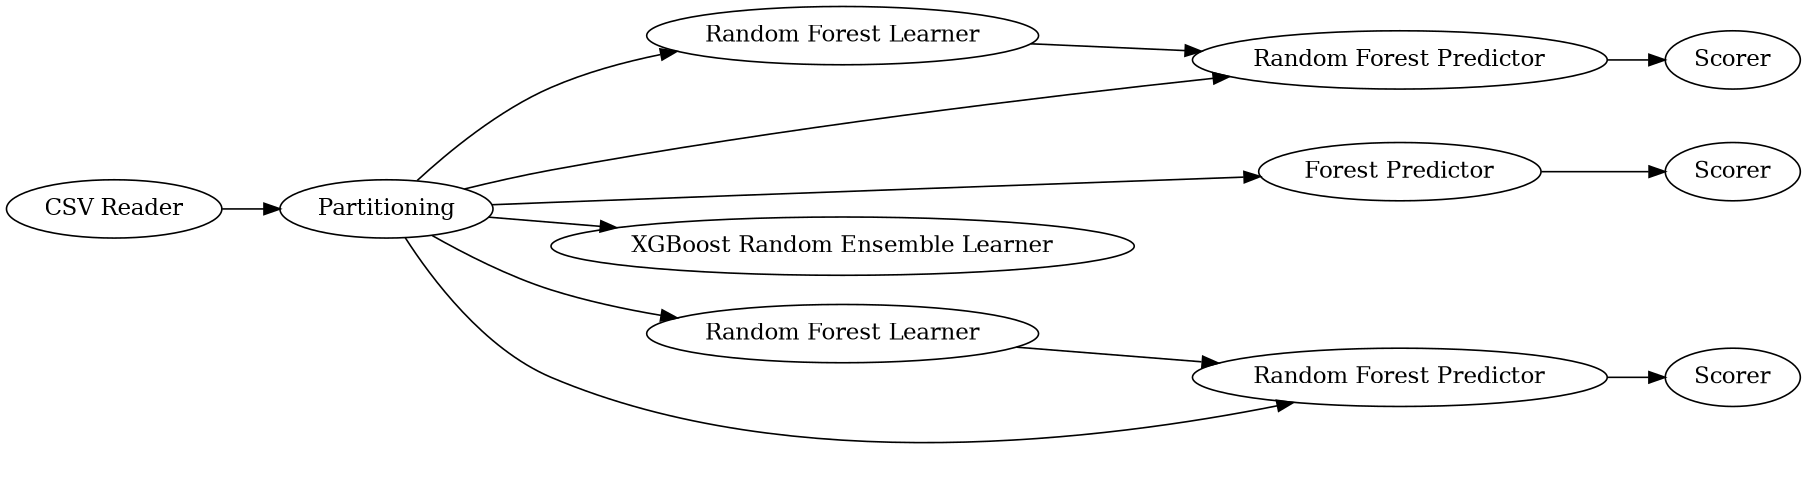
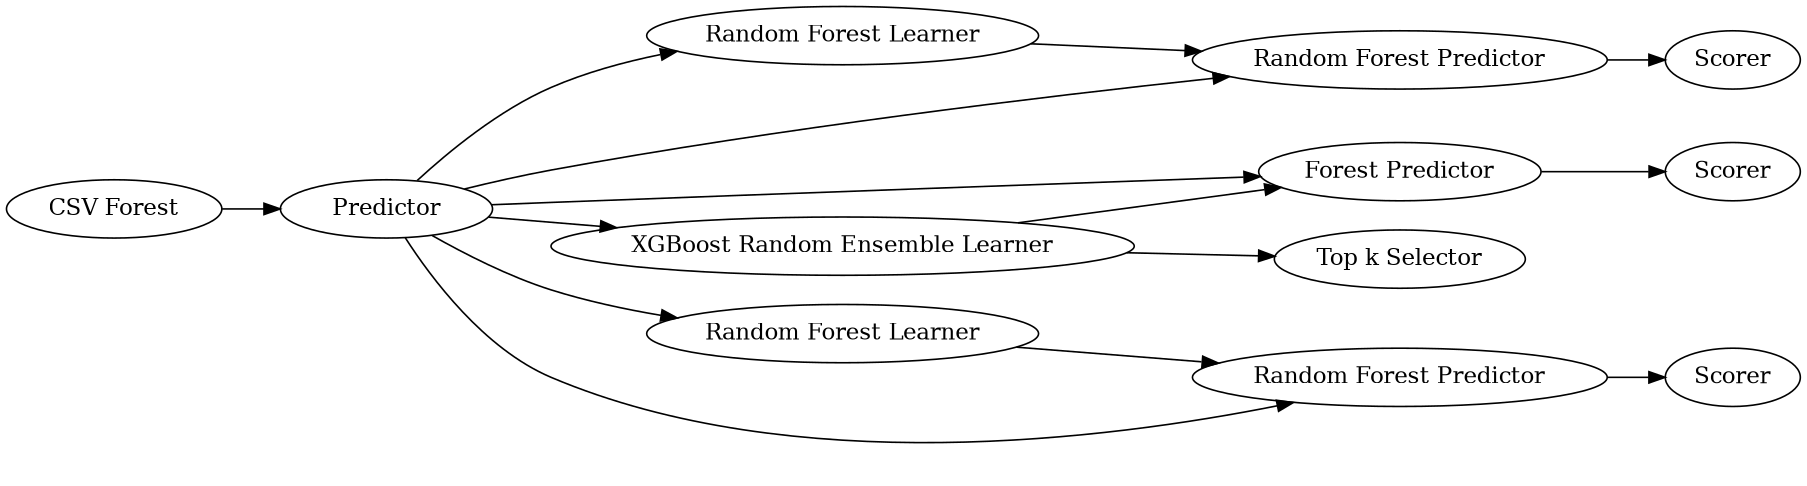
edge "XGBoost Random Ensemble Learner" -> "Forest Predictor": added
node "CSV Reader": label "CSV Reader" -> "CSV Forest"
node "Partitioning": label "Partitioning" -> "Predictor"
node "Top k Selector": added
